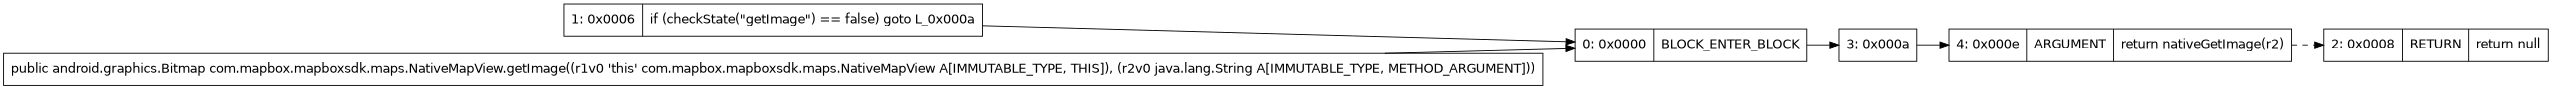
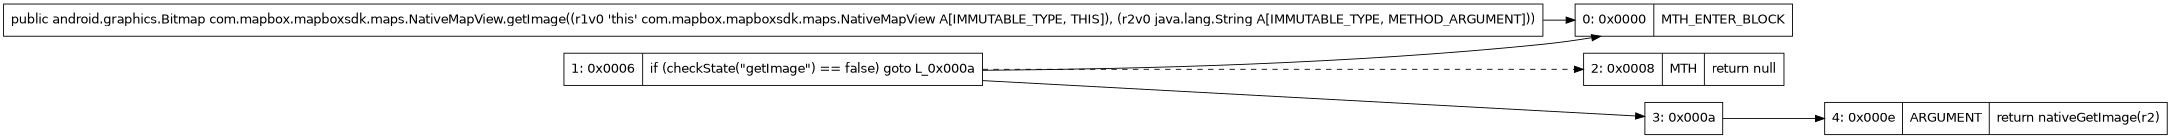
node "0: 0x0000": text "BLOCK_ENTER_BLOCK" -> "MTH_ENTER_BLOCK"
edge "0: 0x0000" -> "3: 0x000a": now "1: 0x0006" -> "3: 0x000a"
edge "4: 0x000e" -> "2: 0x0008": now "1: 0x0006" -> "2: 0x0008"
node "2: 0x0008": text "RETURN" -> "MTH"
